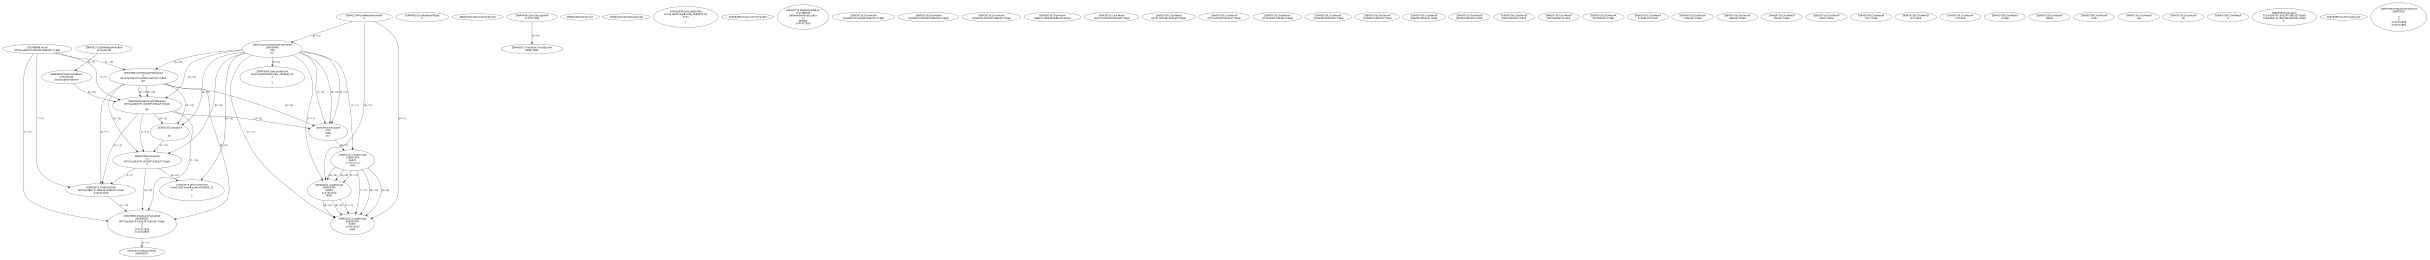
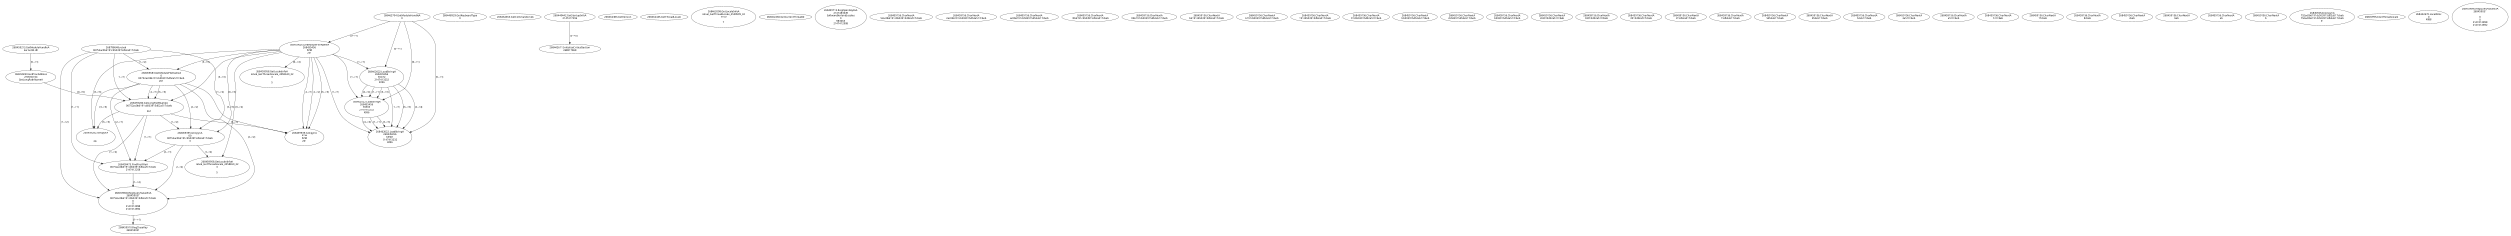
node "268442672.LocalAlloc 0 4088": added
edge "268459282.lstrcpynA 261" -> "268459395.lstrcpynA 00 00752ac0b6191cb503915d52a517cbeb 3": now "268798648.retval 00752ac0b6191cb503915d52a517cbeb" -> "268459395.lstrcpynA 00 00752ac0b6191cb503915d52a517cbeb 3"
edge "268459939.lstrcpynA PZM PZM 261" -> "268462022.LoadStringA 268435456 65472 2147413232 4096": now "268462704.GetModuleHandleA 0" -> "268462022.LoadStringA 268435456 65472 2147413232 4096"
